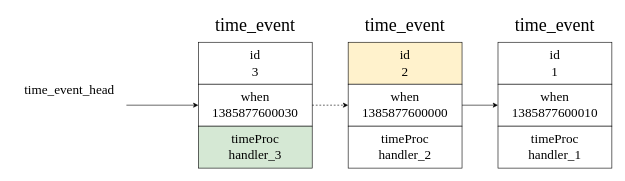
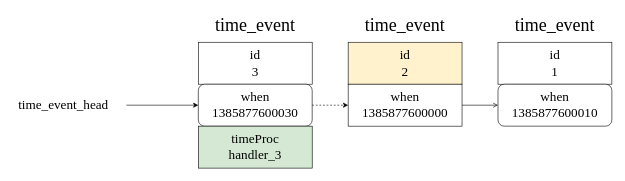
node "time_event_head": moved (69, 90) -> (63, 105)
node "when 1385877600030": shape rectangle -> rounded rectangle
edge "when 1385877600000" -> "when 1385877600010": arrowhead classic -> open
node "when 1385877600010": shape rectangle -> rounded rectangle
node "timeProc handler_2": removed
node "timeProc handler_1": removed
